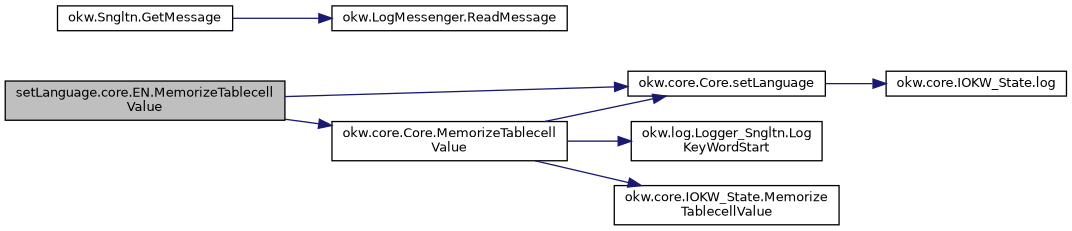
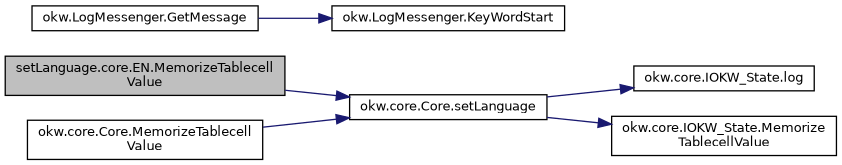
node "okw.Sngltn.GetMessage": label "okw.Sngltn.GetMessage" -> "okw.LogMessenger.GetMessage"
node "okw.LogMessenger.ReadMessage": label "okw.LogMessenger.ReadMessage" -> "okw.LogMessenger.KeyWordStart"
edge "setLanguage.core.EN.MemorizeTablecell Value" -> "okw.core.Core.MemorizeTablecell Value": removed
node "okw.log.Logger_Sngltn.Log KeyWordStart": removed
edge "okw.core.Core.MemorizeTablecell Value" -> "okw.core.IOKW_State.Memorize TablecellValue": now "okw.core.Core.setLanguage" -> "okw.core.IOKW_State.Memorize TablecellValue"
